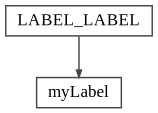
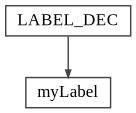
node "LABEL_LABEL": label "LABEL_LABEL" -> "LABEL_DEC"
